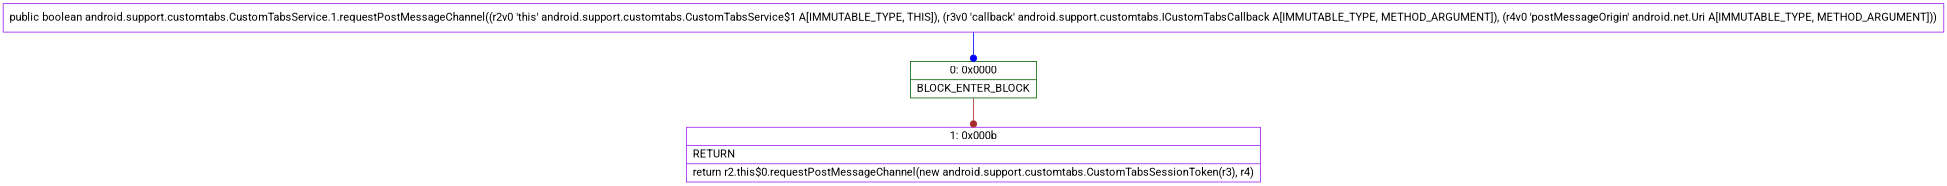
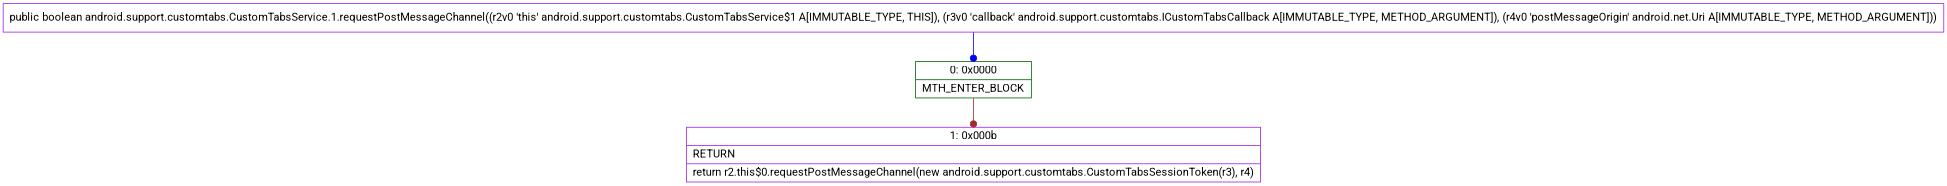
node "0: 0x0000": text "BLOCK_ENTER_BLOCK" -> "MTH_ENTER_BLOCK"
